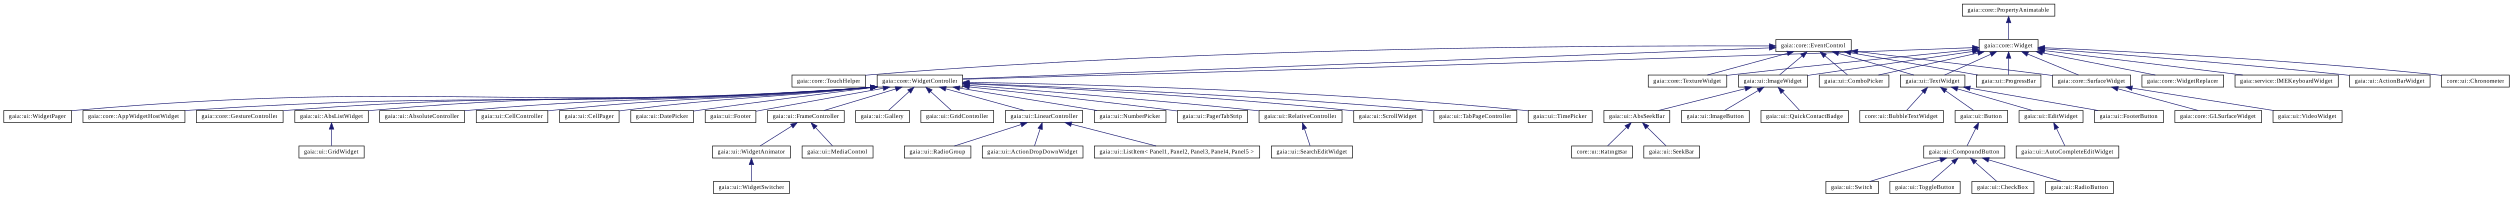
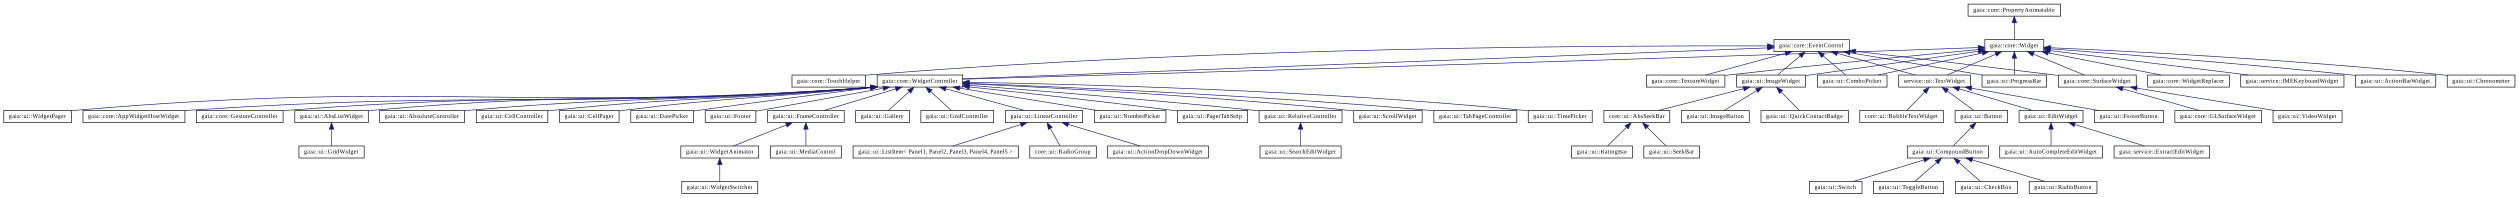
node "gaia::ui::TextWidget": label "gaia::ui::TextWidget" -> "service::ui::TextWidget"
node "core::ui::Chronometer": label "core::ui::Chronometer" -> "gaia::ui::Chronometer"
node "gaia::ui::AbsSeekBar": label "gaia::ui::AbsSeekBar" -> "core::ui::AbsSeekBar"
node "gaia::ui::RadioGroup": label "gaia::ui::RadioGroup" -> "core::ui::RadioGroup"
node "core::ui::RatingBar": label "core::ui::RatingBar" -> "gaia::ui::RatingBar"
node "gaia::service::ExtractEditWidget": added
